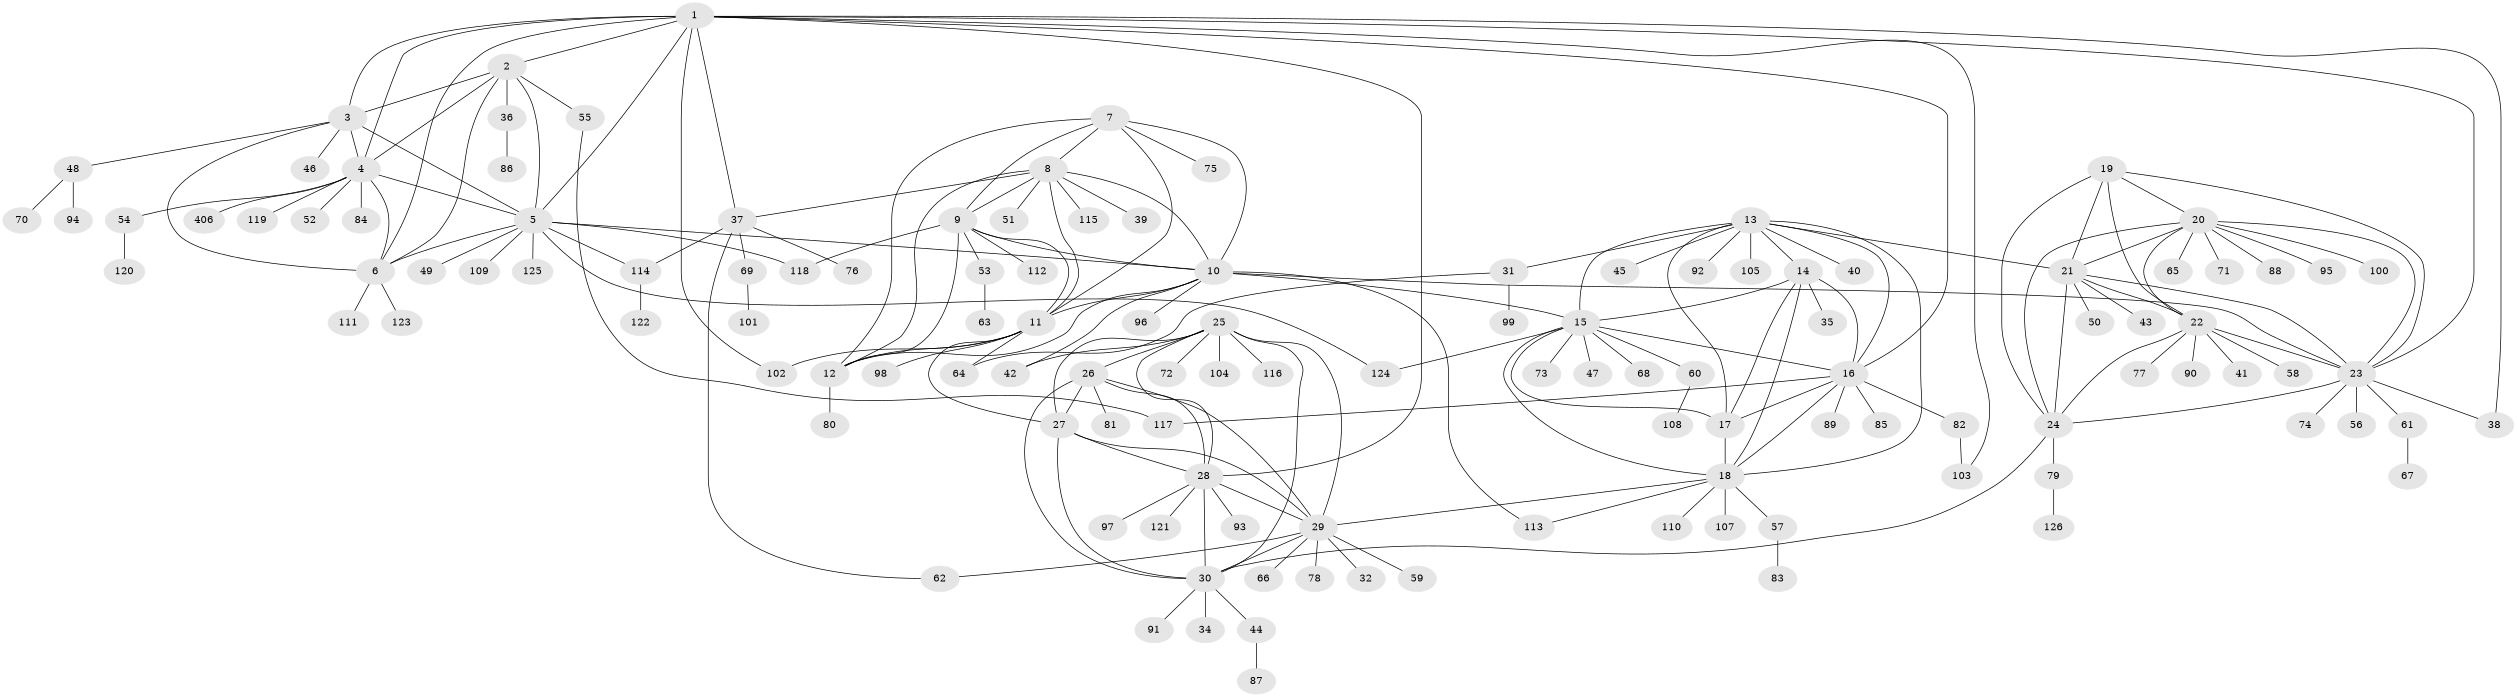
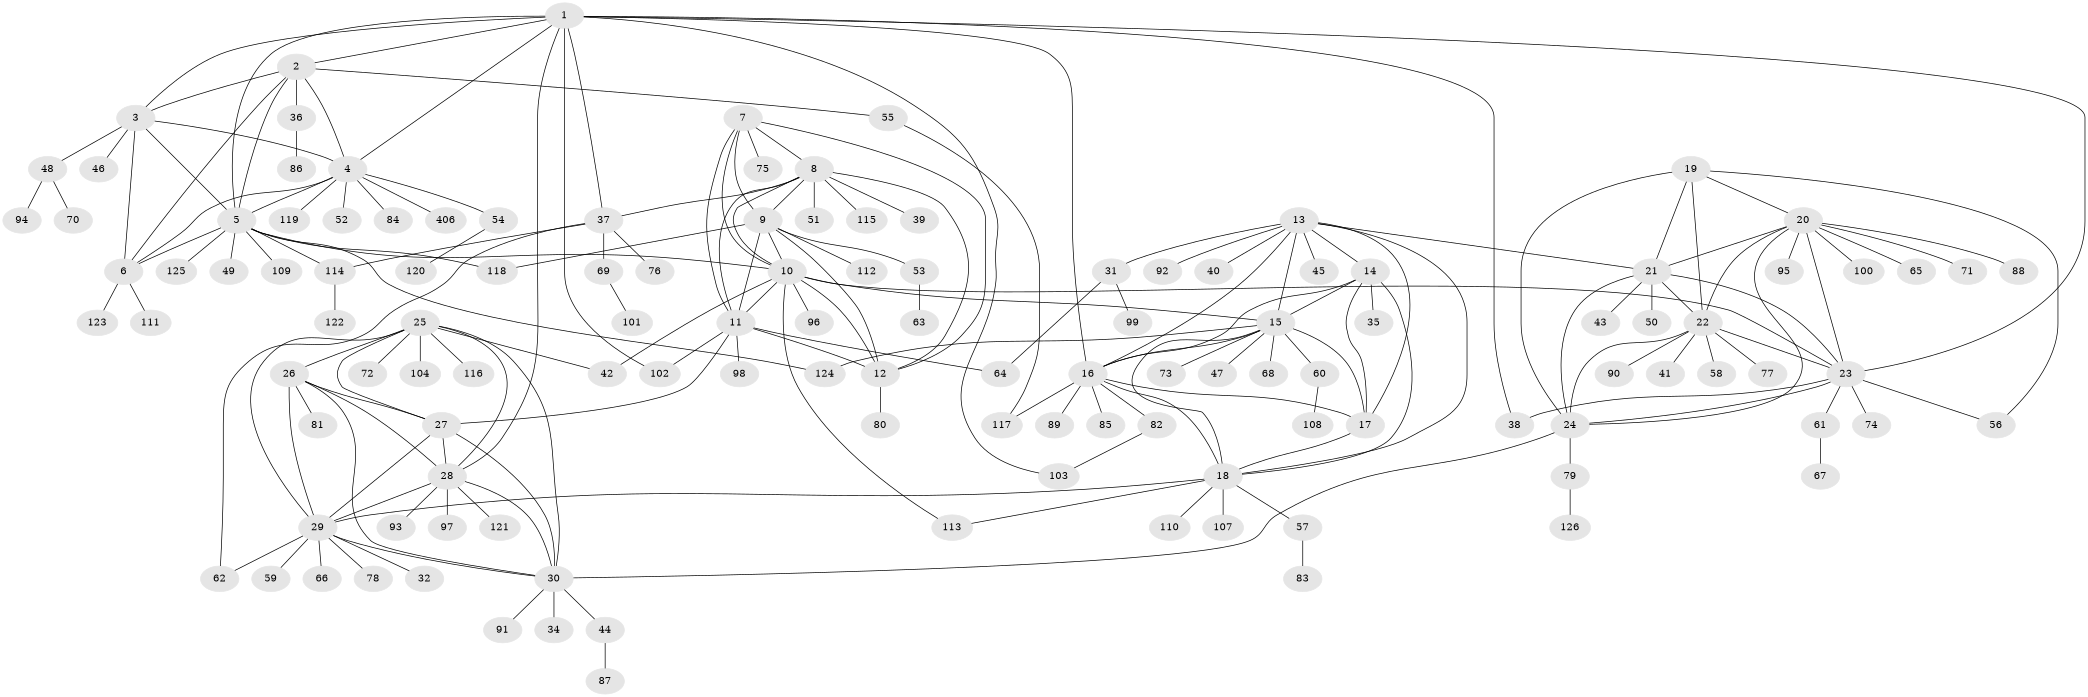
edge "1" -- "6": removed
edge "19" -- "23": now "19" -- "56"
node "105": removed
